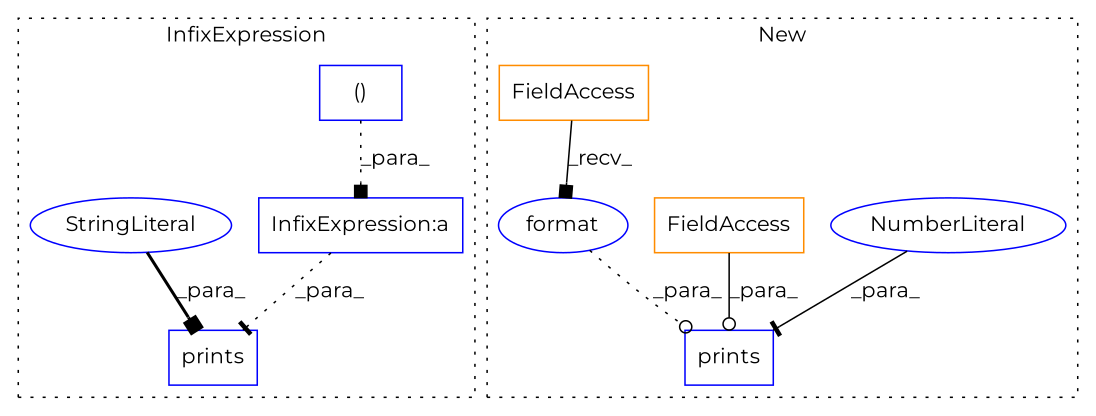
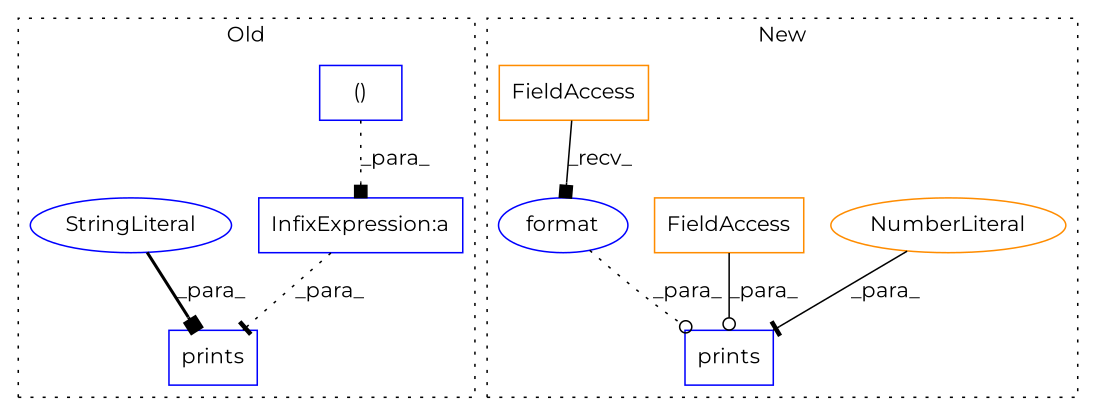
cluster "InfixExpression": label "InfixExpression" -> "Old"
node "NumberLiteral": color blue -> darkorange
